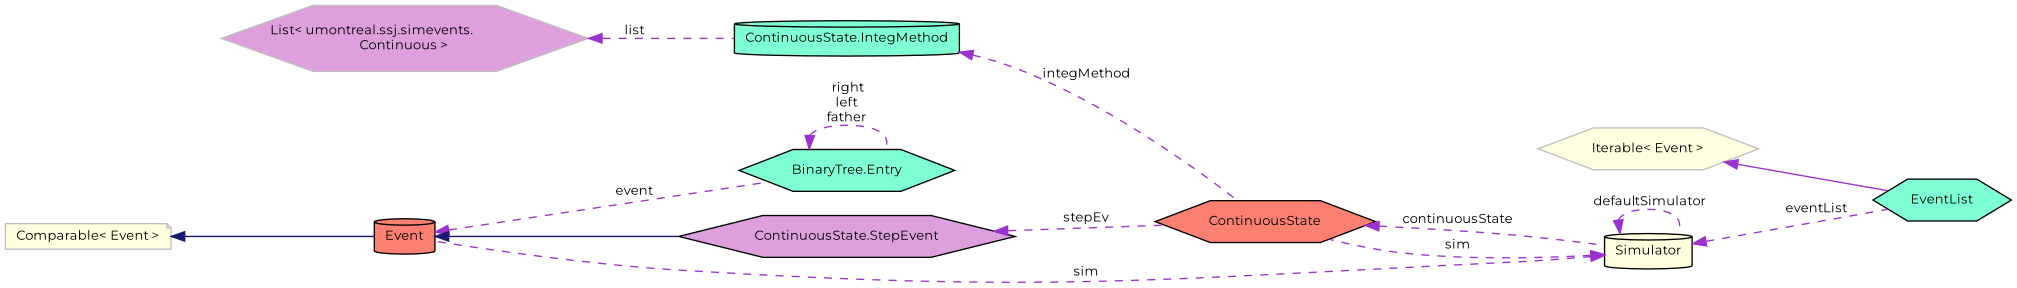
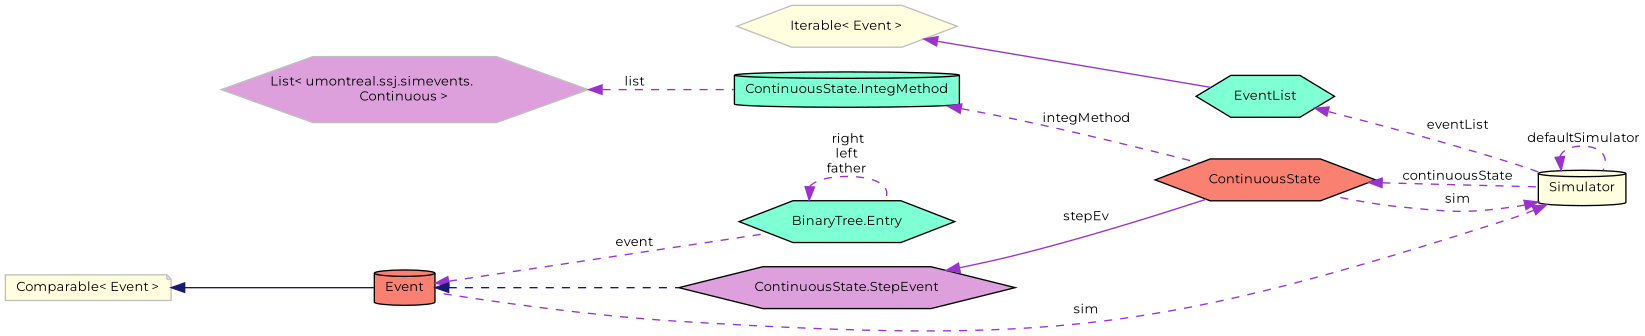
edge "EventList" -> "Simulator": reversed
edge "ContinuousState" -> "ContinuousState.StepEvent": style dashed -> solid
edge "ContinuousState.StepEvent" -> "Event": style solid -> dashed
